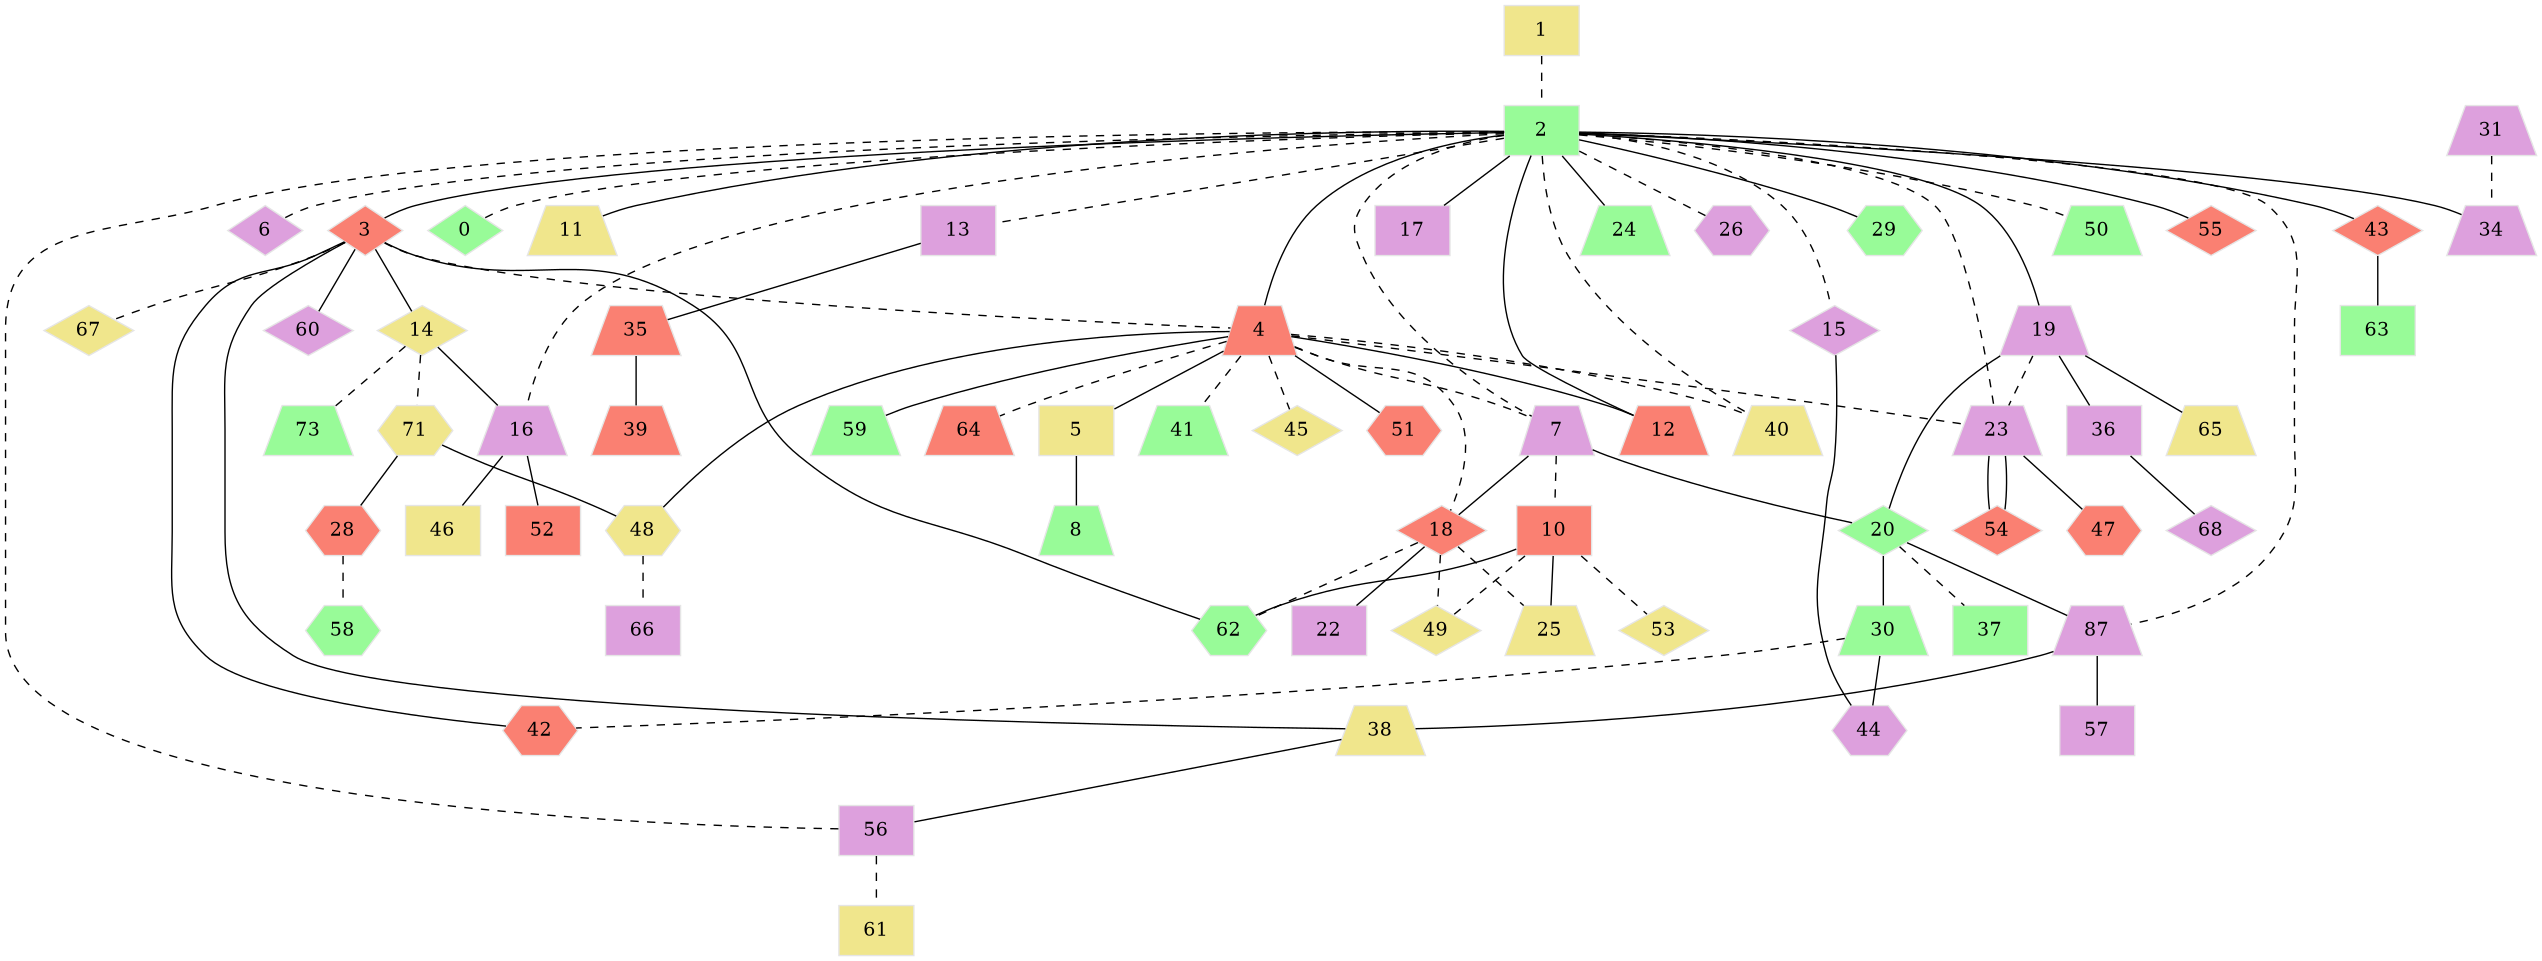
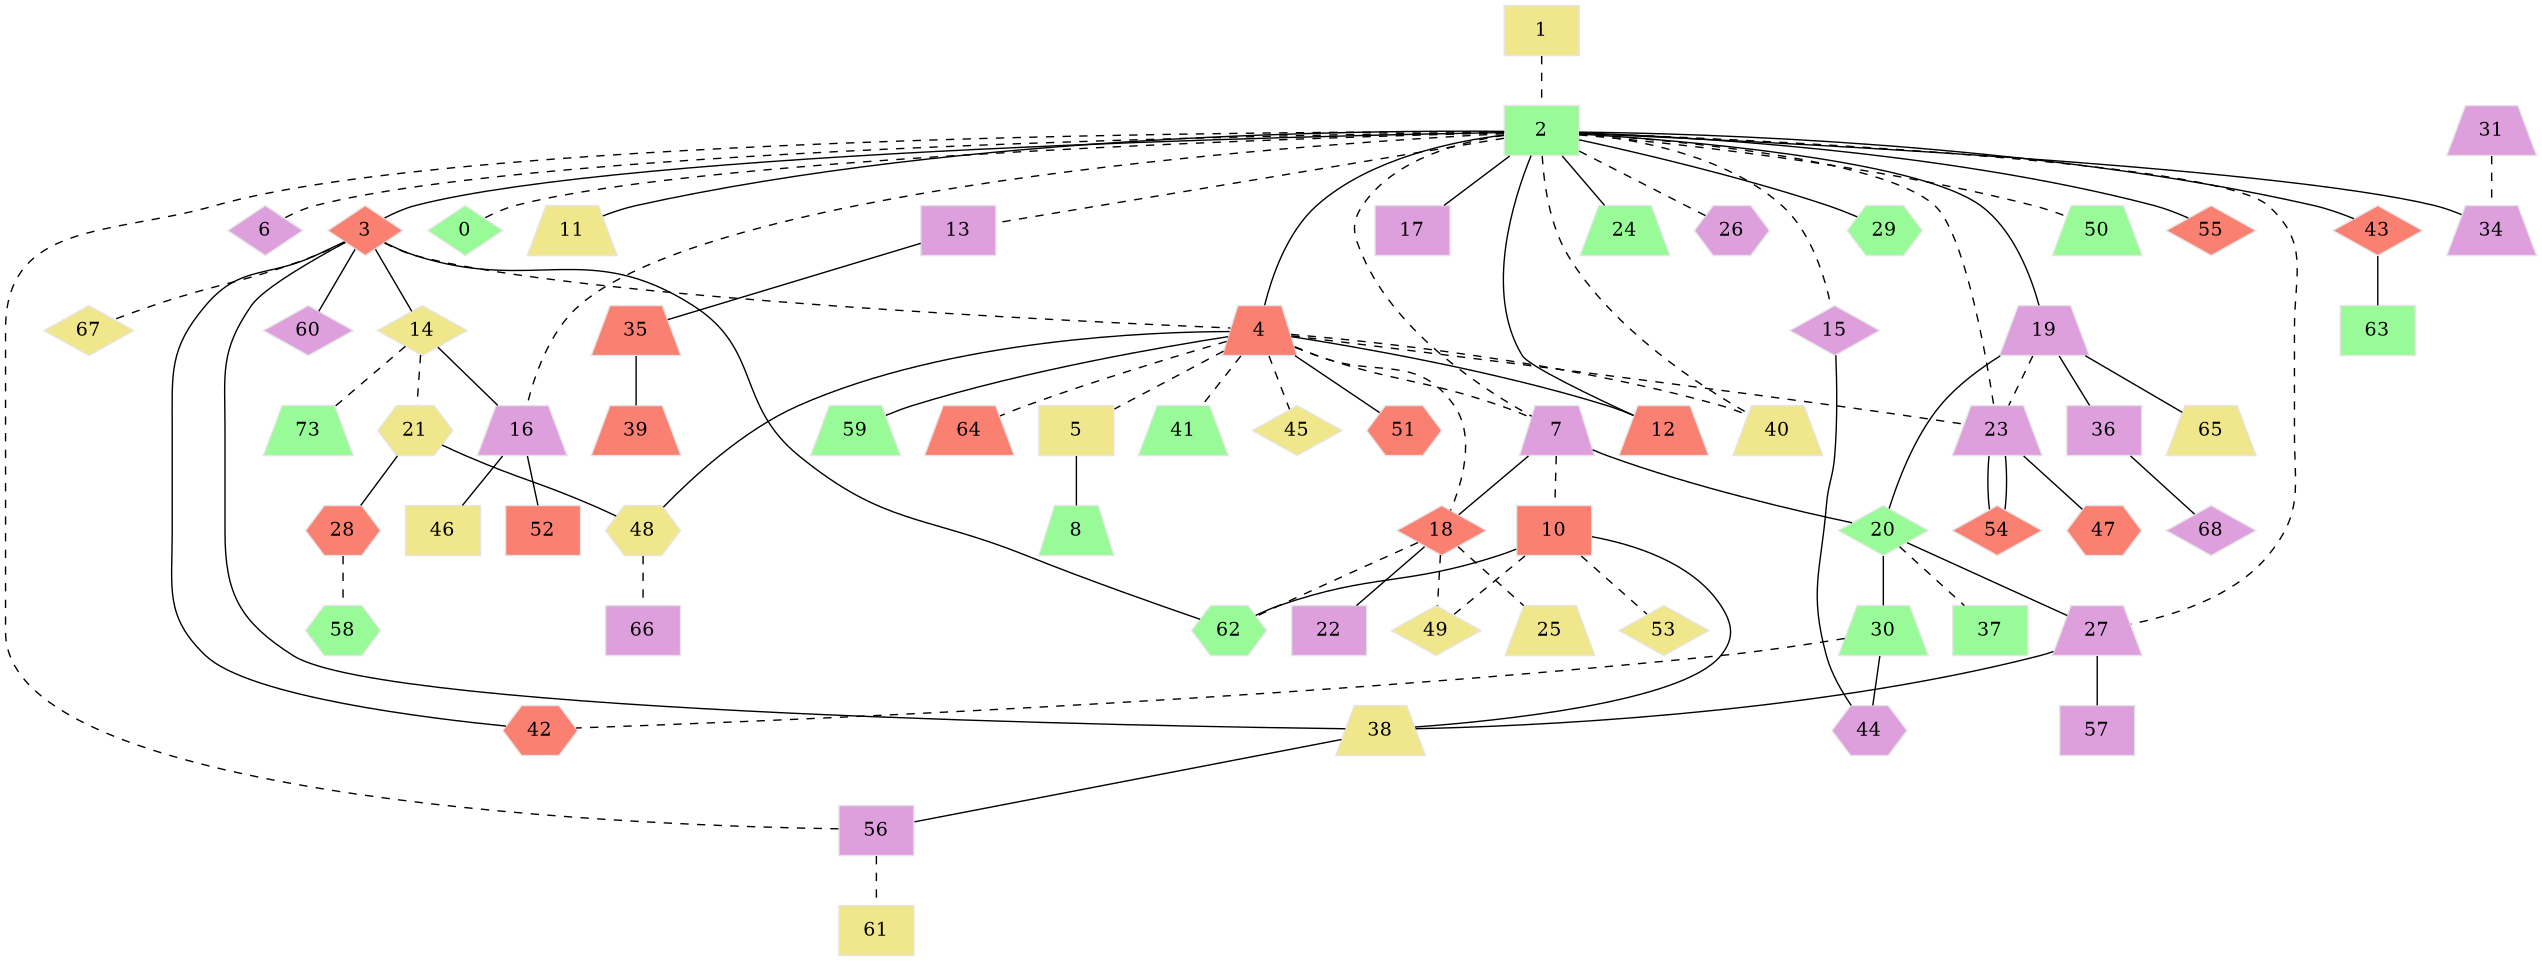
edge "4" -- "5": style solid -> dashed
node "71": label "71" -> "21"
edge "10" -- "25": now "10" -- "38"
node "87": label "87" -> "27"
